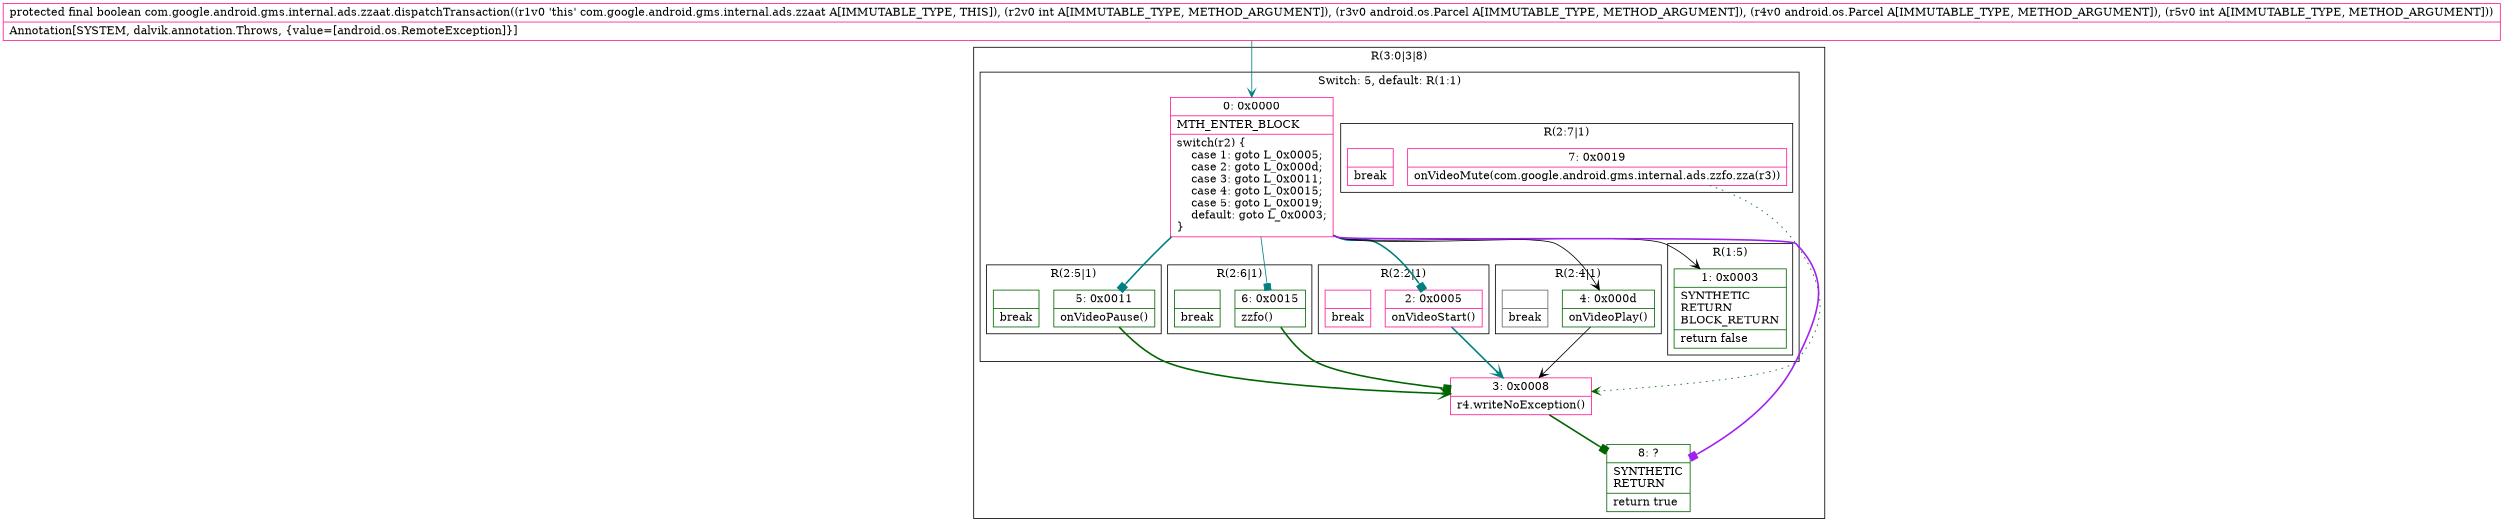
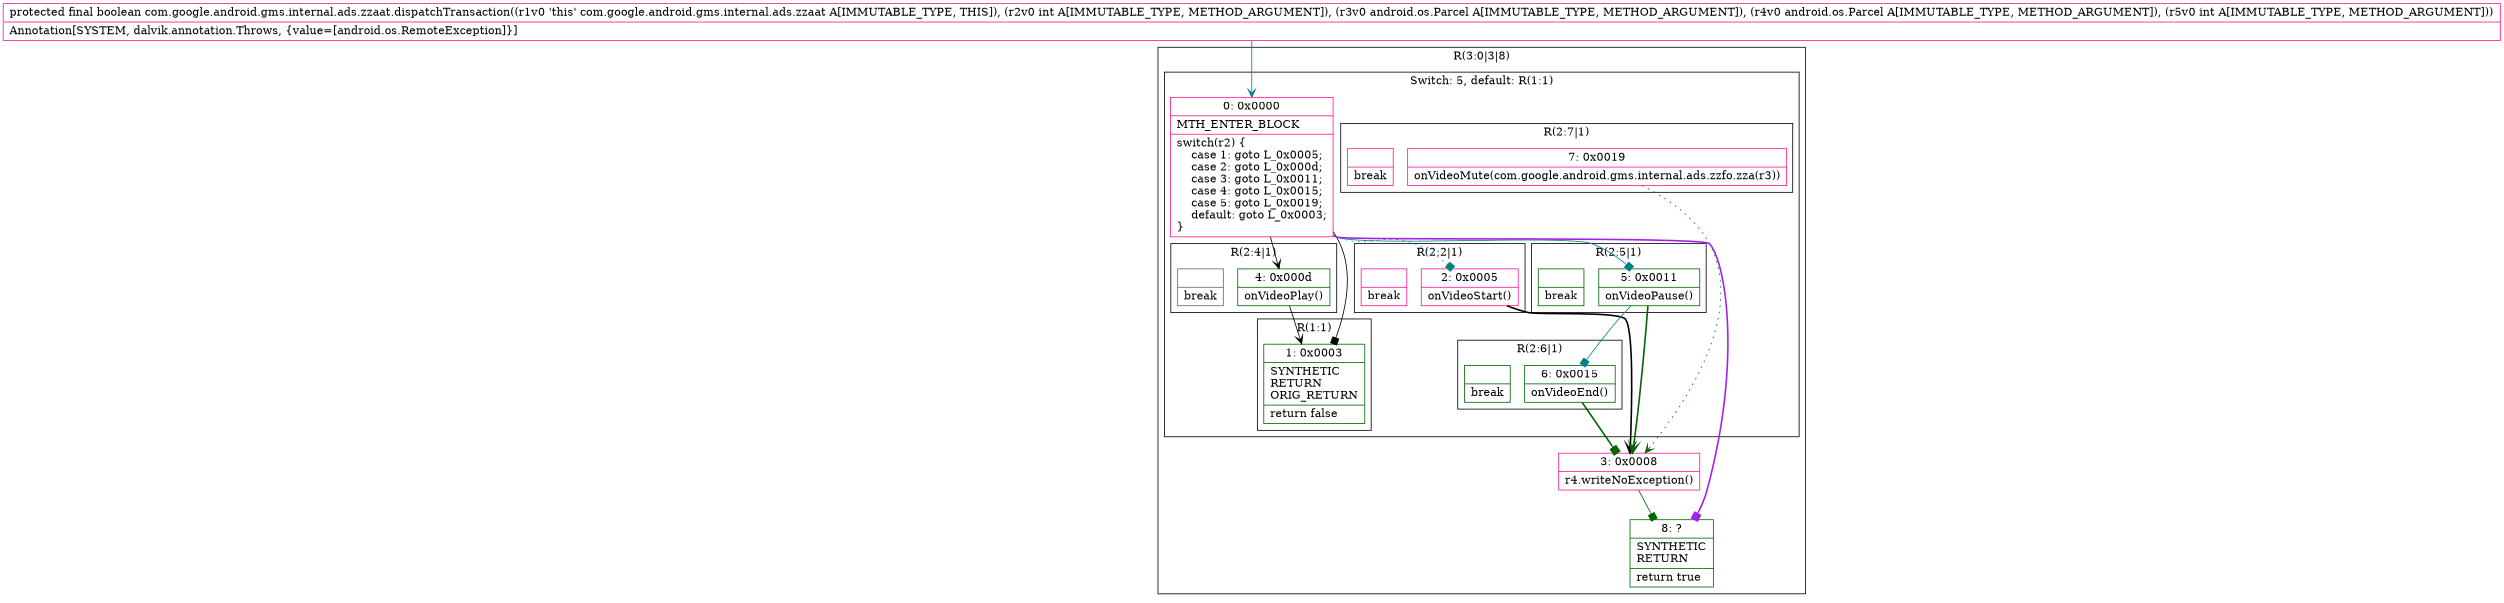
edge "0: 0x0000" -> "1: 0x0003": arrowhead vee -> box
edge "0: 0x0000" -> "2: 0x0005": style bold -> dotted
cluster "R(1:5)": label "R(1:5)" -> "R(1:1)"
edge "0: 0x0000" -> "6: 0x0015": now "5: 0x0011" -> "6: 0x0015"
edge "0: 0x0000" -> "5: 0x0011": style bold -> solid
node "6: 0x0015": text "zzfo()" -> "onVideoEnd()"
node "1: 0x0003": text "BLOCK_RETURN" -> "ORIG_RETURN"
edge "2: 0x0005" -> "3: 0x0008": color teal -> black
edge "4: 0x000d" -> "3: 0x0008": now "4: 0x000d" -> "1: 0x0003"
edge "3: 0x0008" -> "8: ?": style bold -> solid
